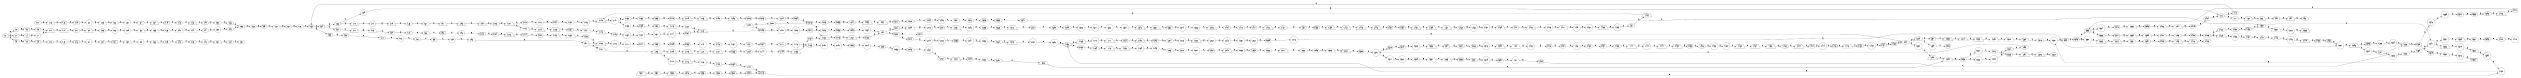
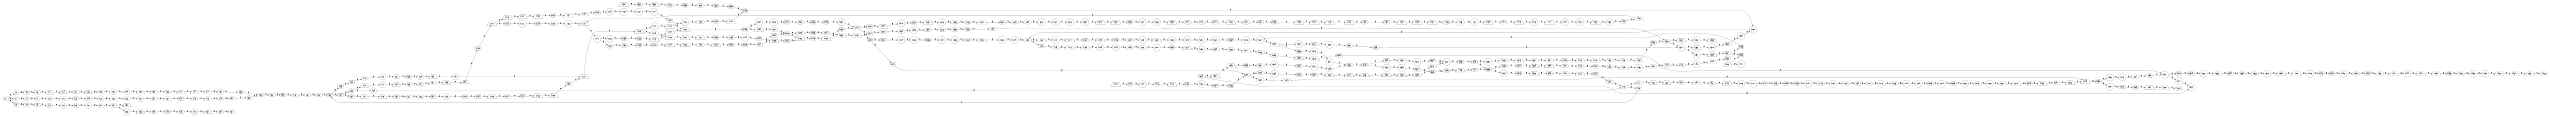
edge "S199" -> "S193": reversed
edge "S7" -> "S11": now "S7" -> "S10"
edge "S229" -> "S257": now "S248" -> "S257"
edge "S393" -> "S402": reversed
edge "S30" -> "S33": now "S27" -> "S33"
edge "S97" -> "S102": now "S98" -> "S102"
edge "S468" -> "S470": removed, label "G"
edge "S320" -> "S329": reversed
